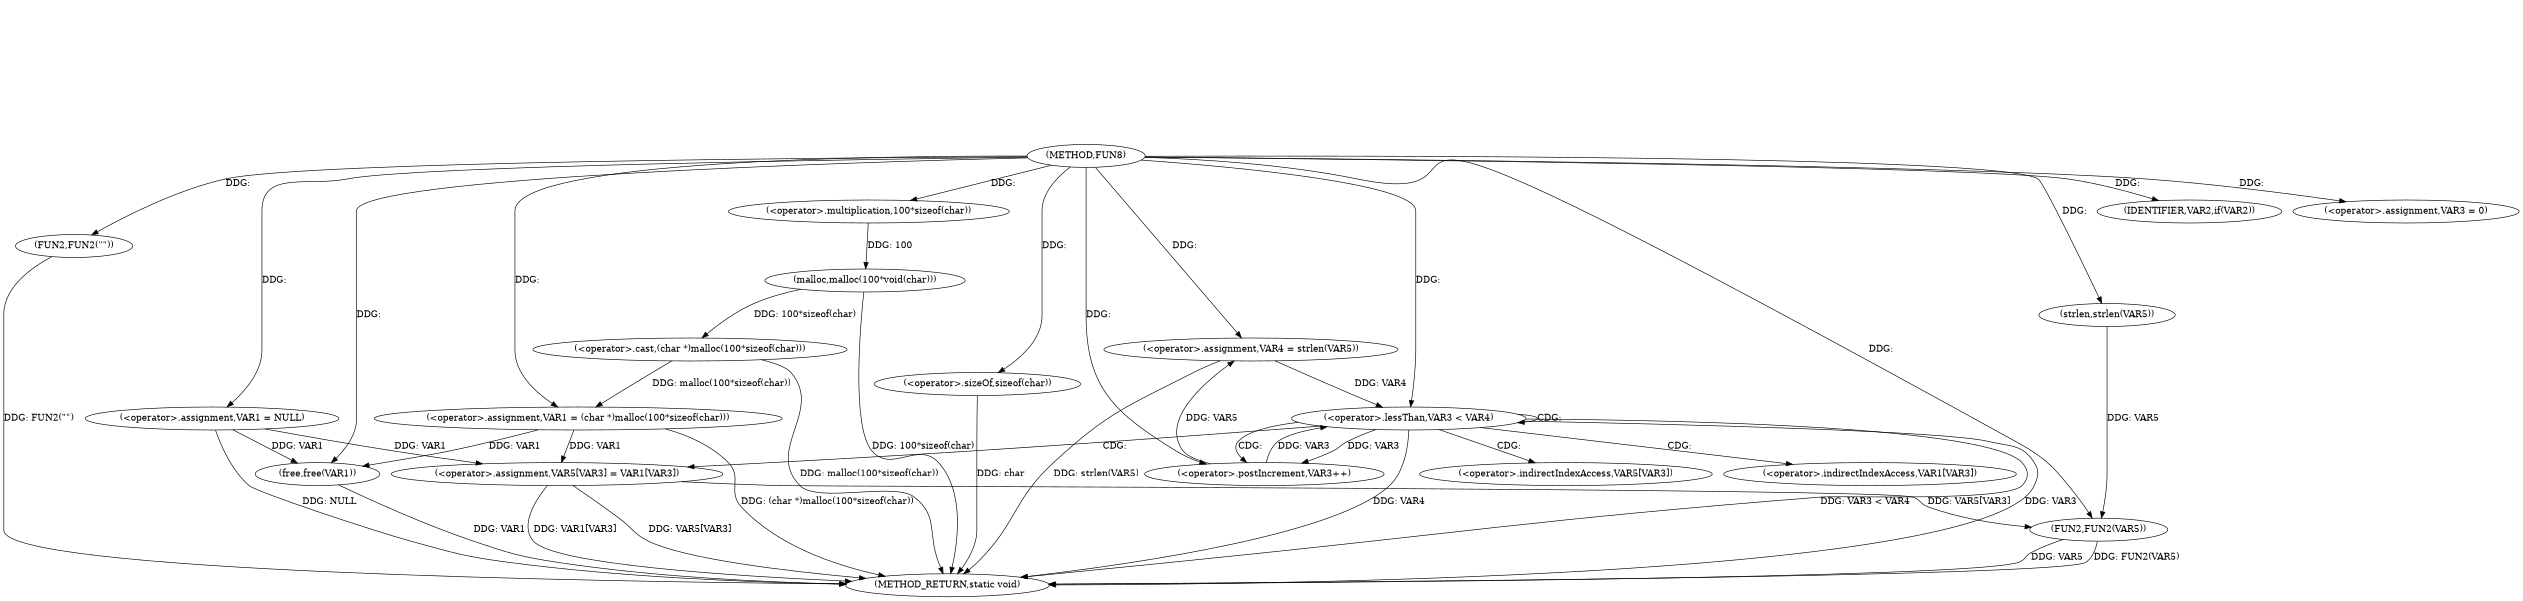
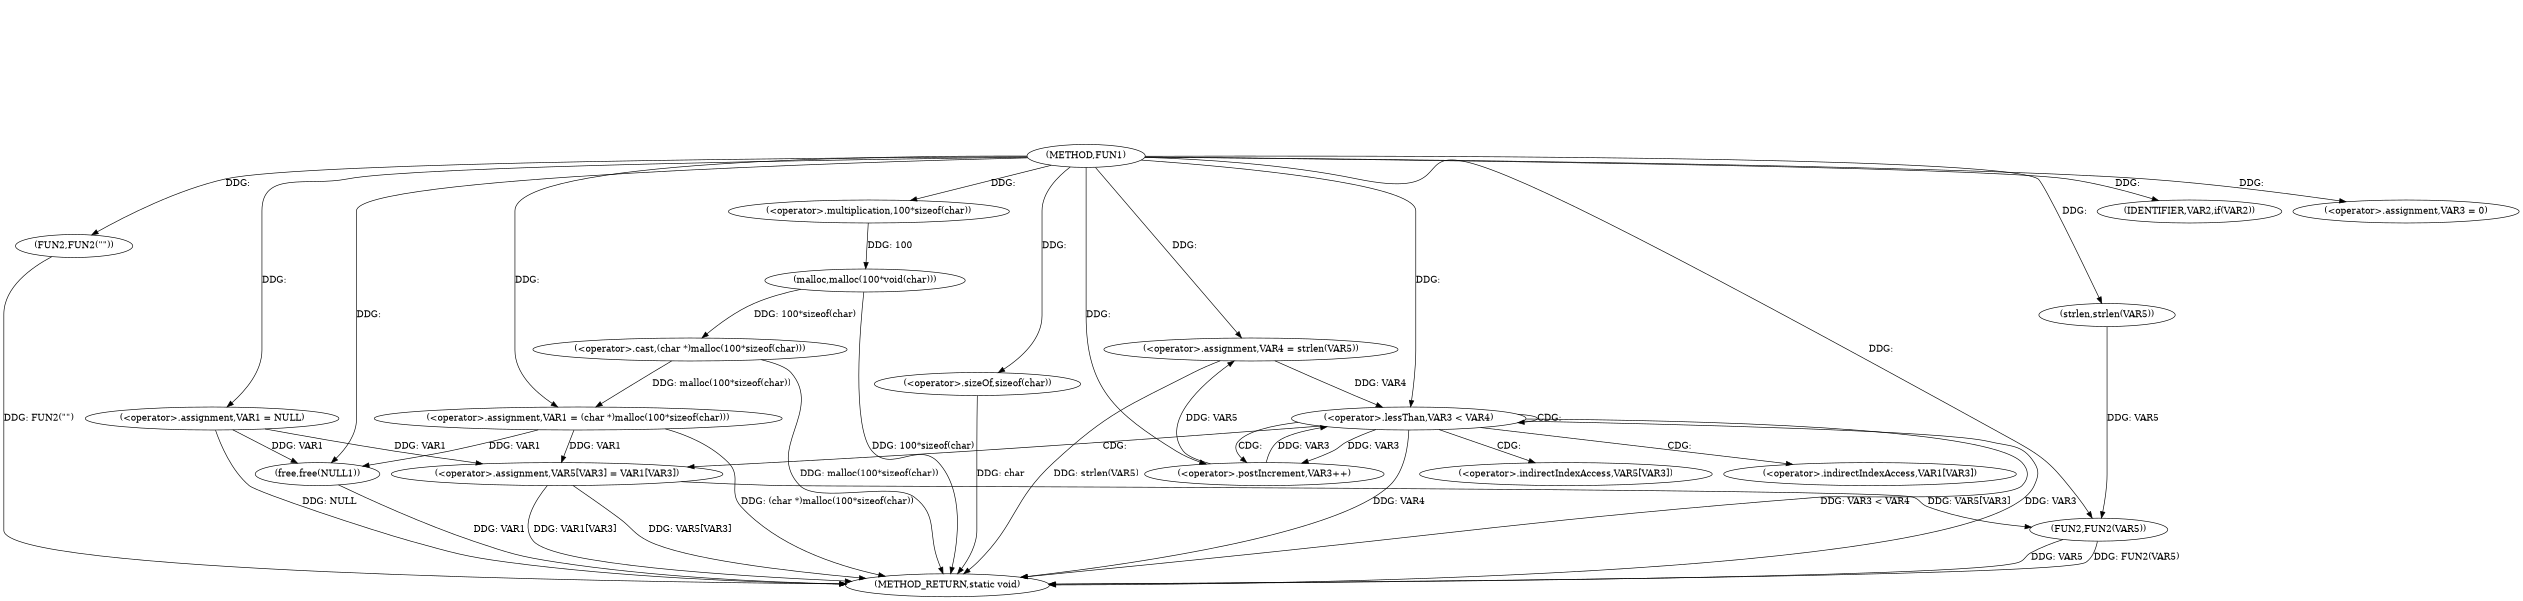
node "(METHOD,FUN8)": label "(METHOD,FUN8)" -> "(METHOD,FUN1)"
node "(free,free(VAR1))": label "(free,free(VAR1))" -> "(free,free(NULL1))"
